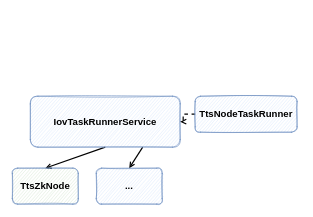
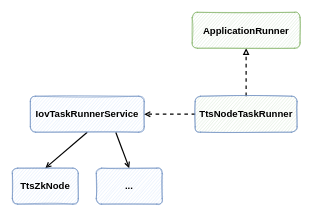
node "ApplicationRunner": added
edge "TtsNodeTaskRunner" -> "ApplicationRunner": added
node "TtsNodeTaskRunner": fillcolor #dae8fc -> #d5e8d4
node "IovTaskRunnerService": size 150x51 -> 114x36
node "TtsZkNode": fillcolor #d5e8d4 -> #dae8fc
